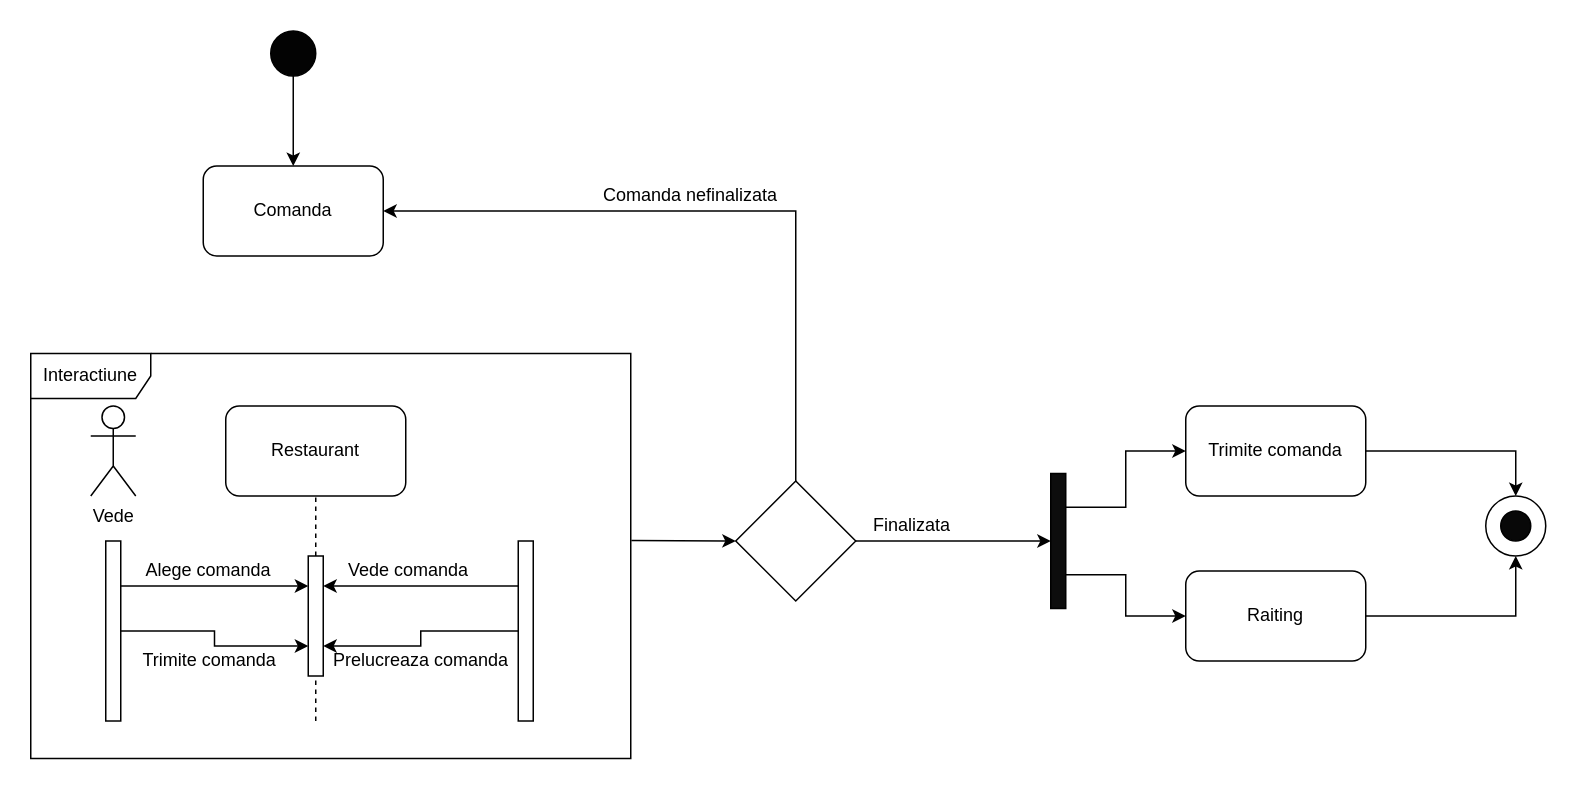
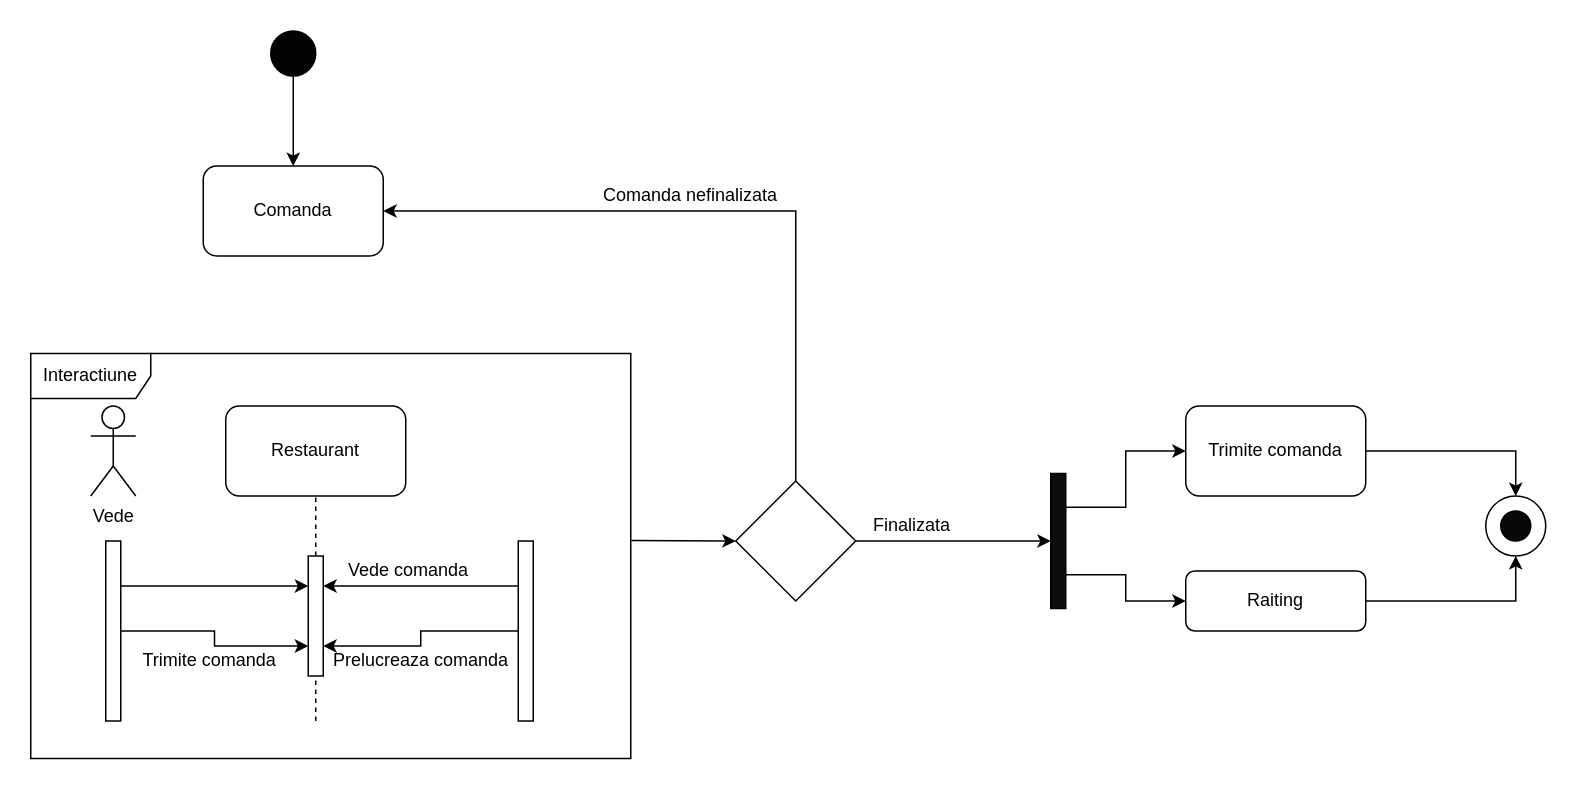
node "Alege comanda": removed
node "Raiting": size 180x90 -> 180x60
